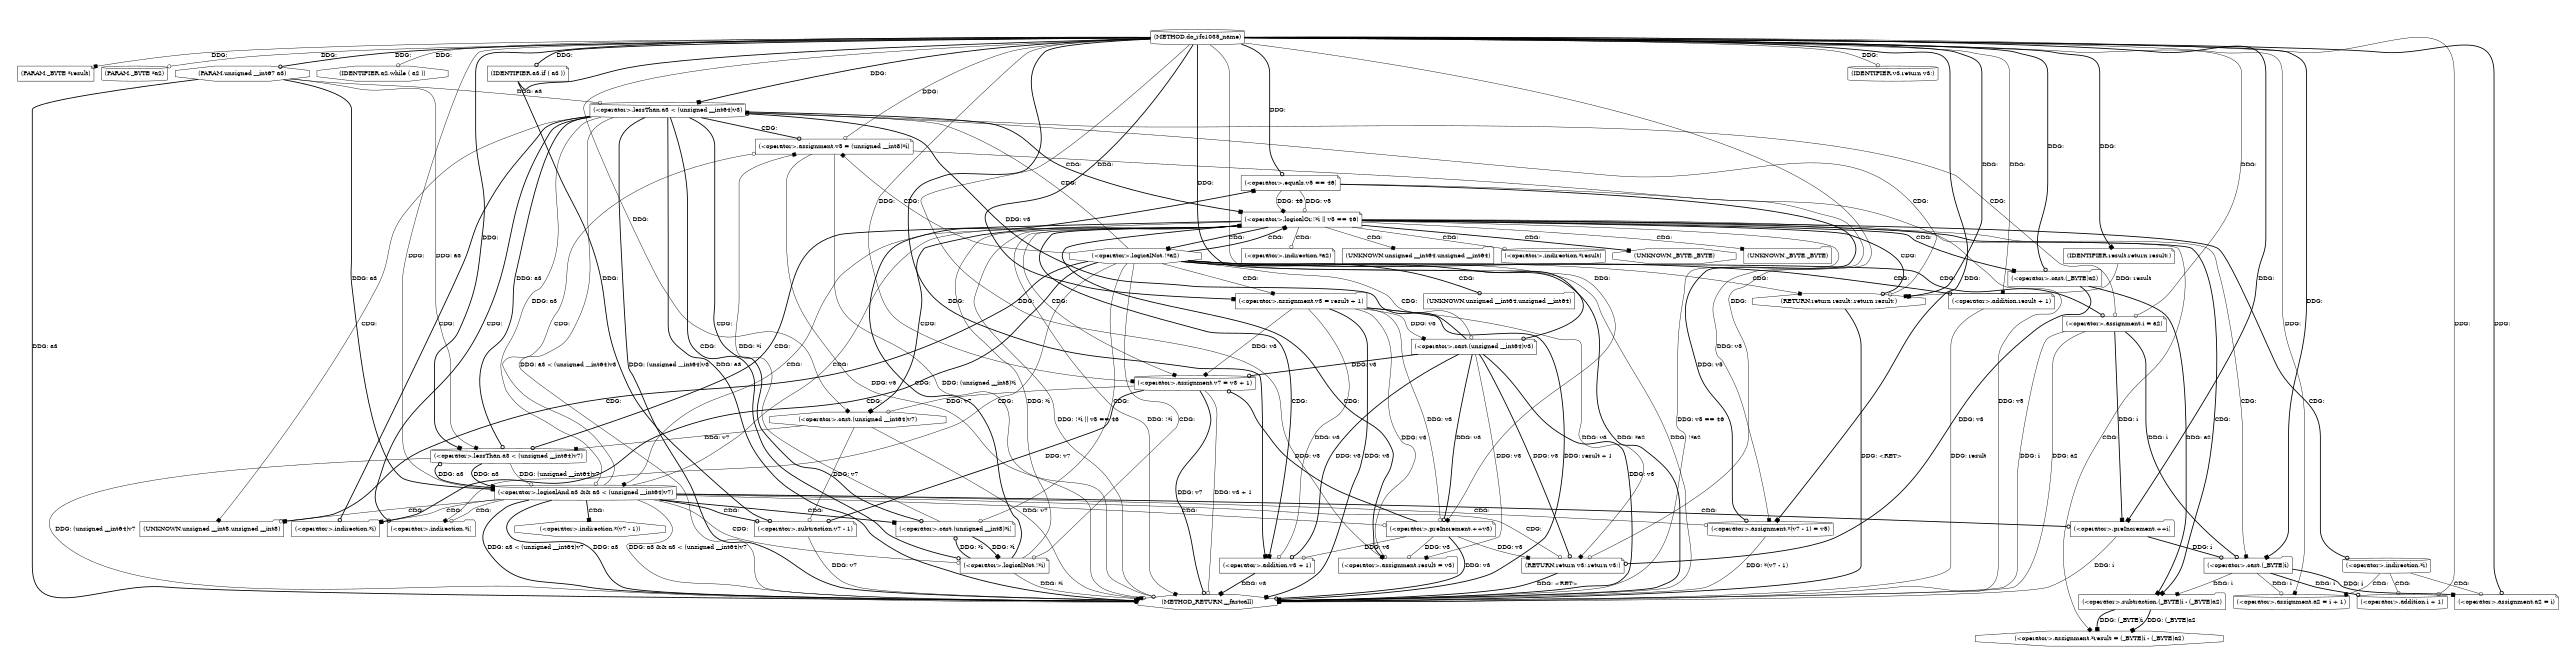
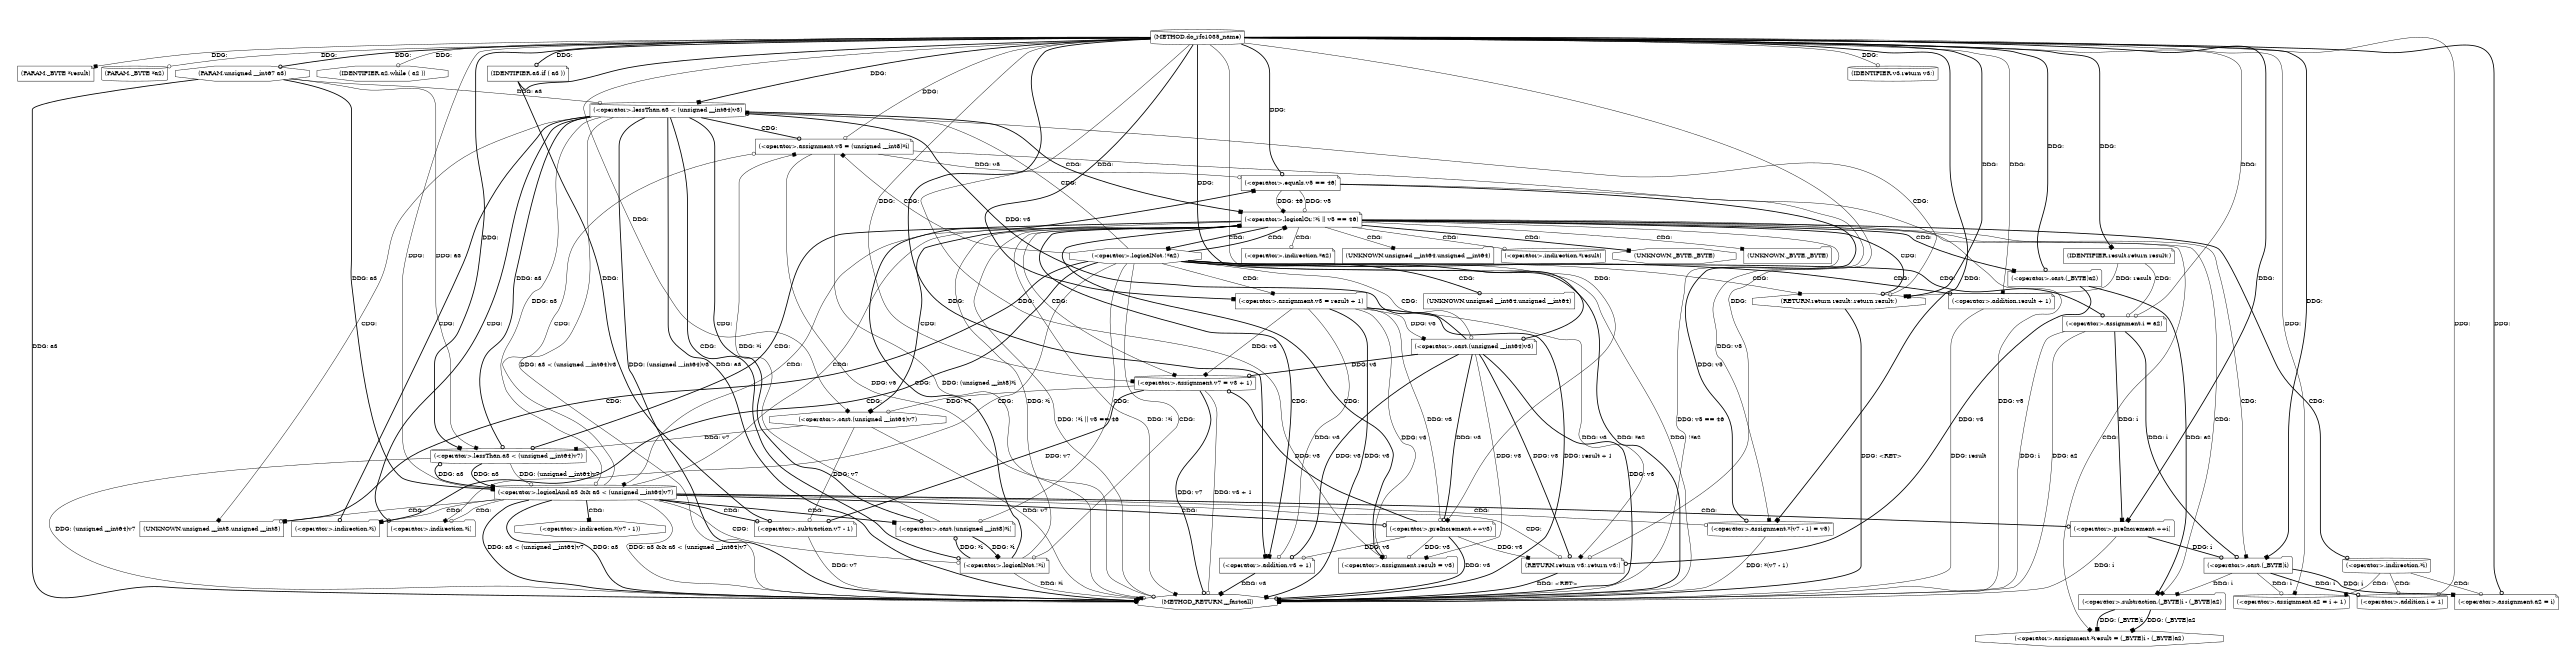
edge "(<operator>.lessThan,a3 < (unsigned __int64)v3)" -> "(<operator>.assignment,i = a2)": now "(IDENTIFIER,result,return result;)" -> "(<operator>.assignment,i = a2)"
edge "(<operator>.assignment,v5 = (unsigned __int8)*i)" -> "(<operator>.equals,v5 == 46)": added, label "DDG: v5"
edge "(<operator>.logicalOr,!*i || v5 == 46)" -> "(<operator>.subtraction,(_BYTE)i - (_BYTE)a2)": style bold -> solid
edge "(<operator>.logicalAnd,a3 && a3 < (unsigned __int64)v7)" -> "(<operator>.preIncrement,++v3)": style solid -> bold
